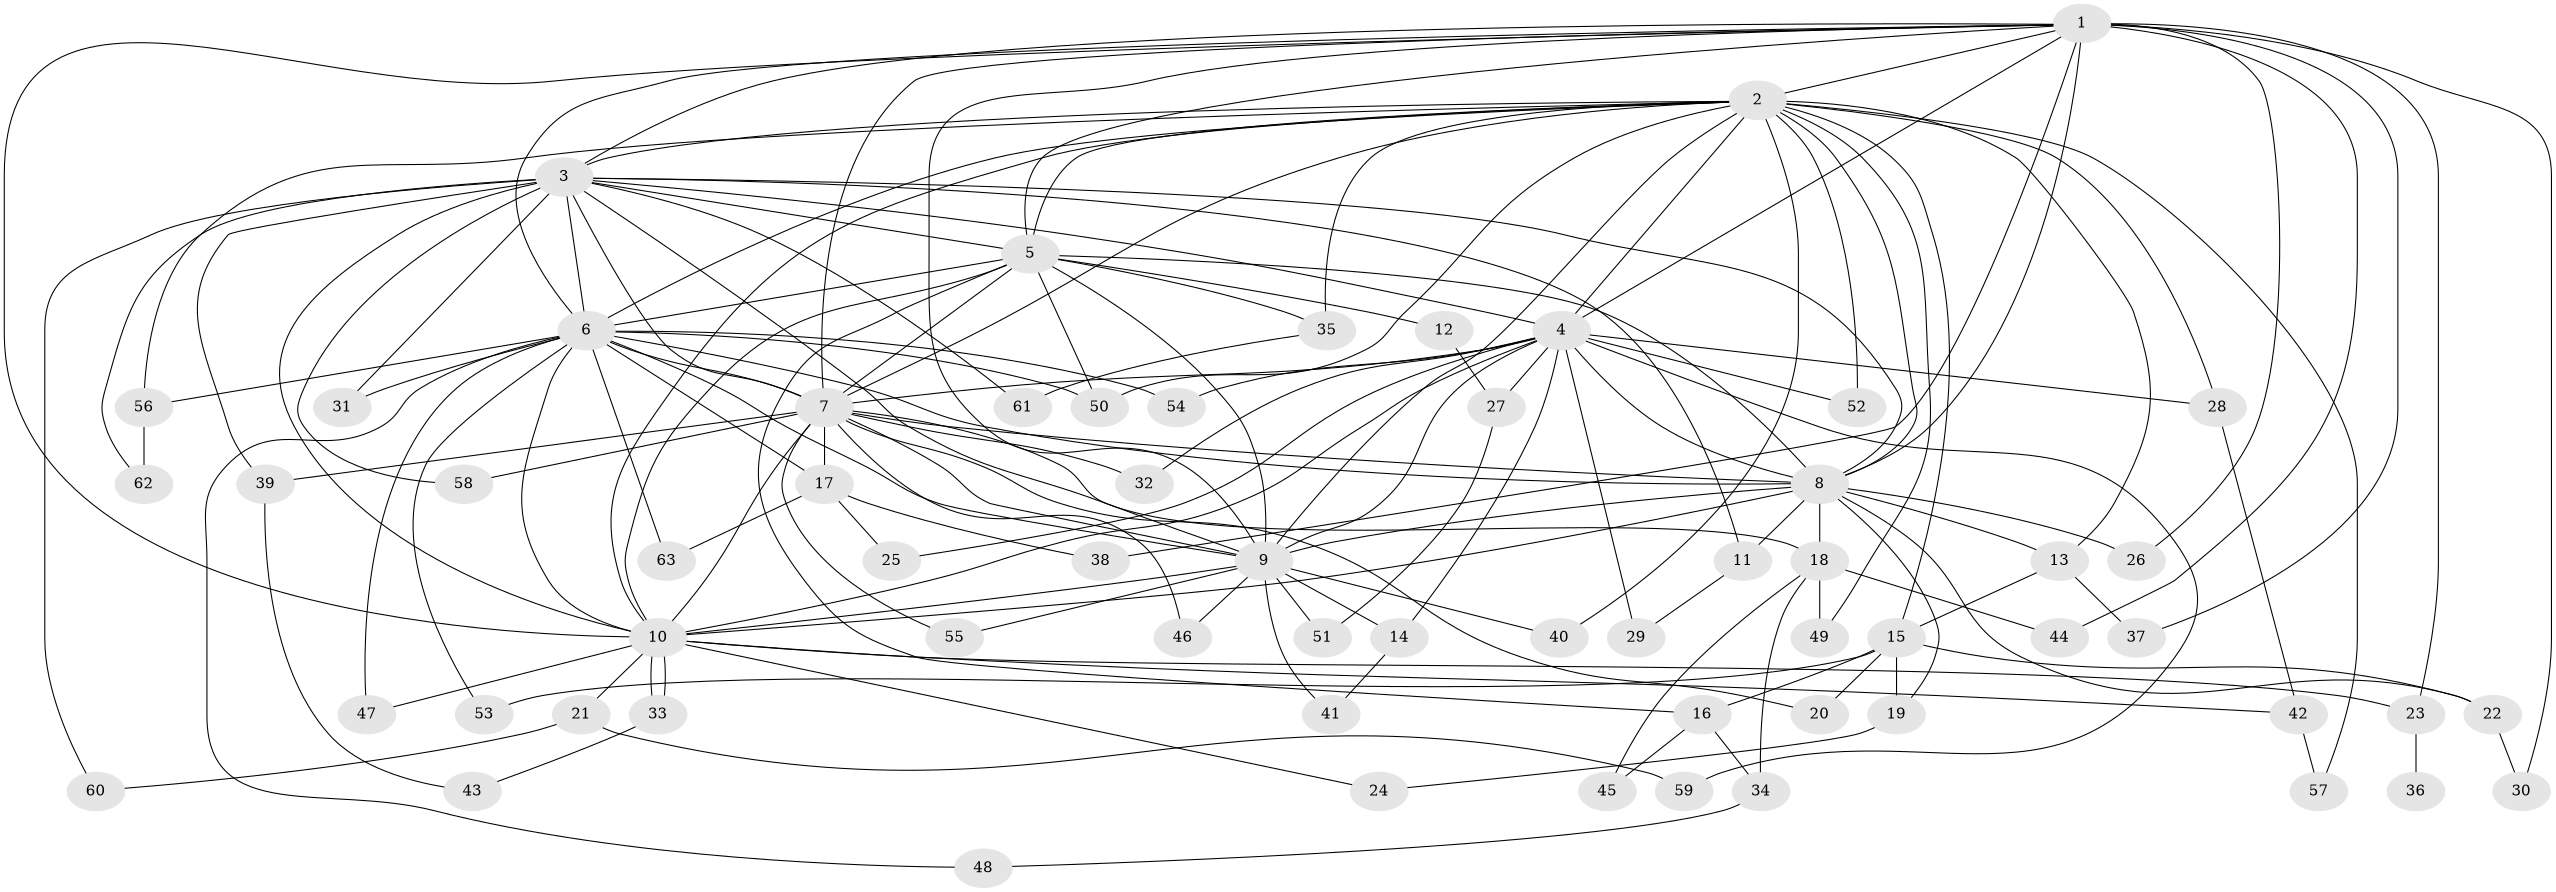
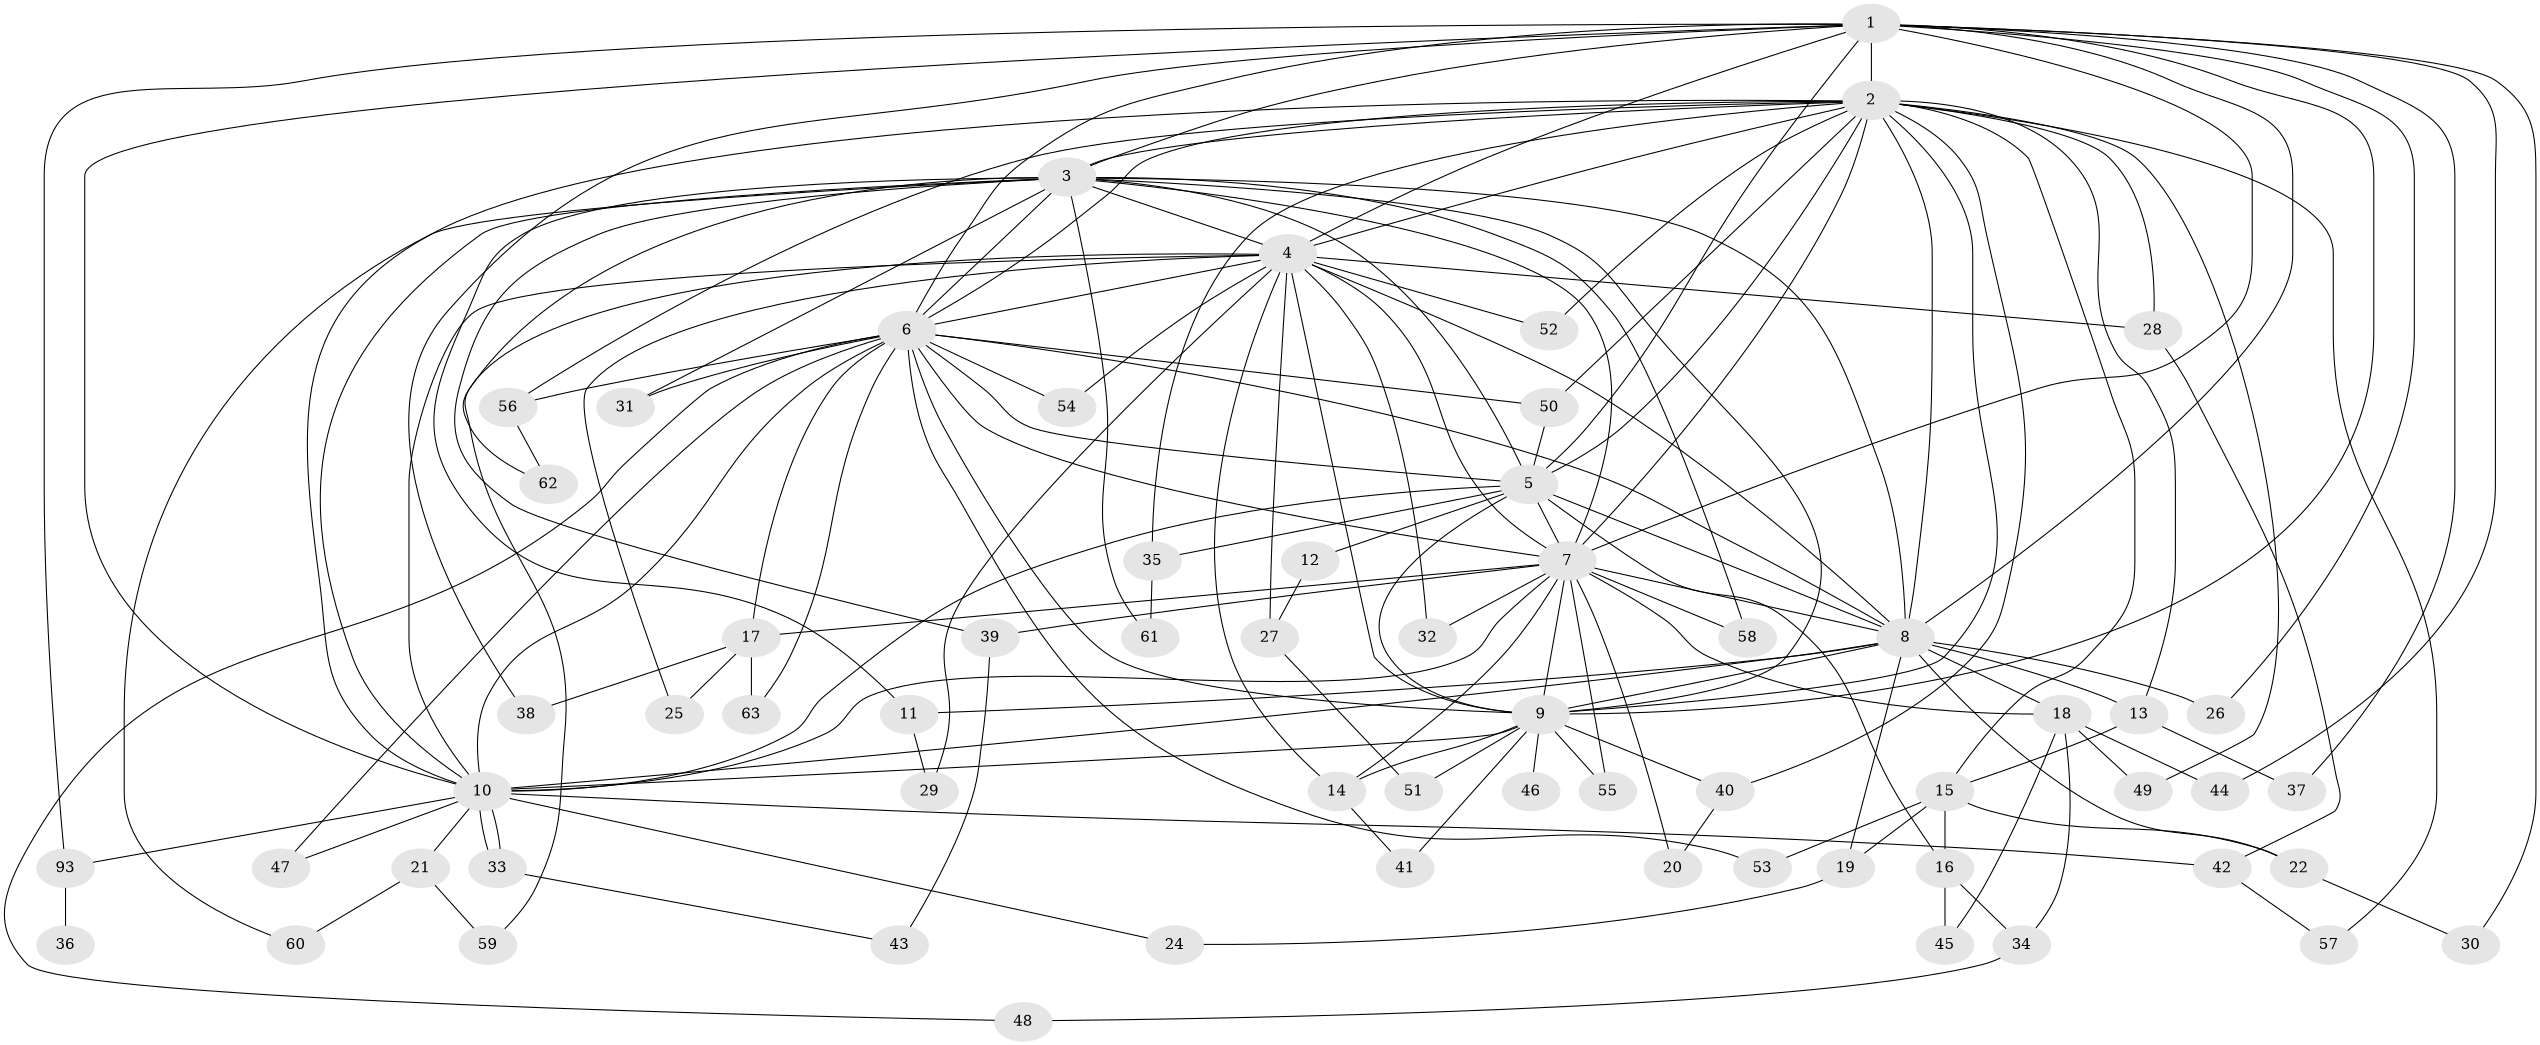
edge "4" -- "6": added
edge "7" -- "46": now "7" -- "14"
edge "15" -- "20": now "40" -- "20"
node "23": label "23" -> "93"
